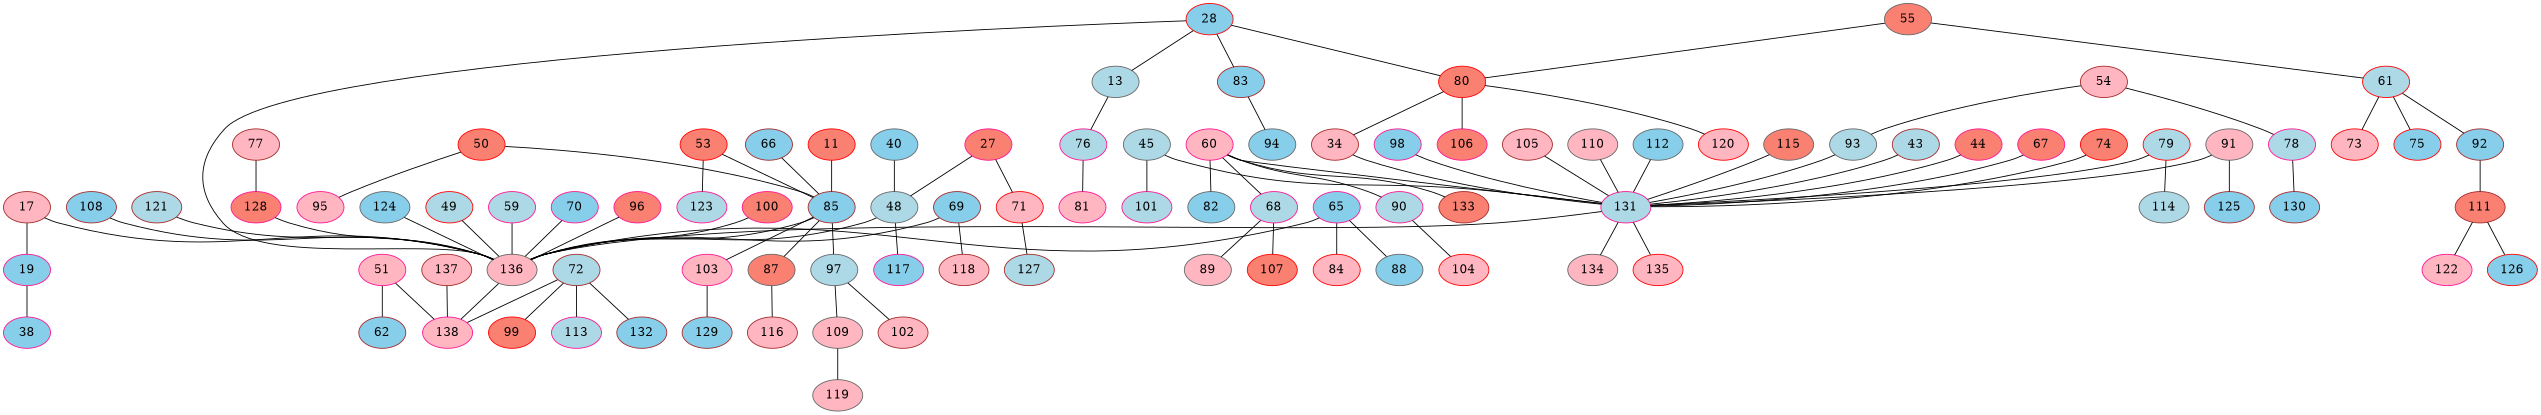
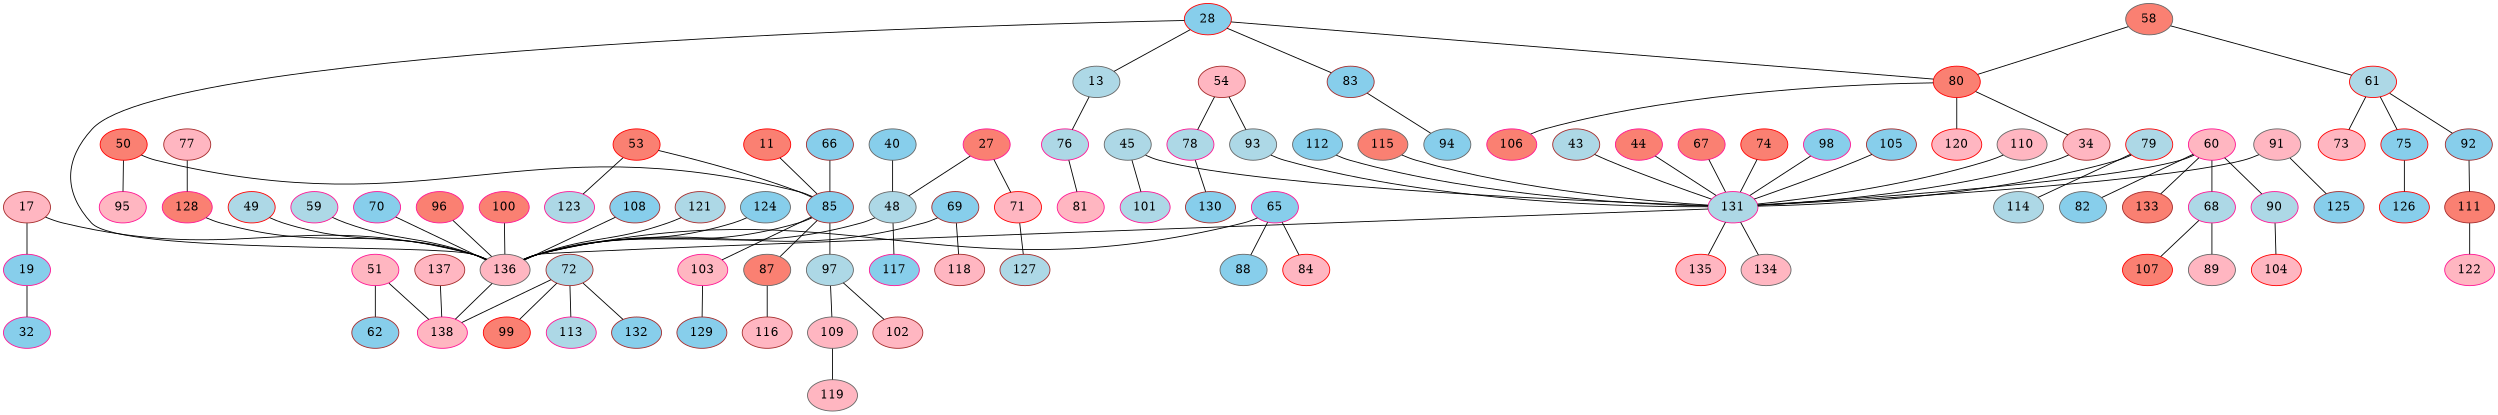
node "55": label "55" -> "58"
node "105": fillcolor lightpink -> skyblue
edge "111" -- "126": now "75" -- "126"
node "38": label "38" -> "32"
